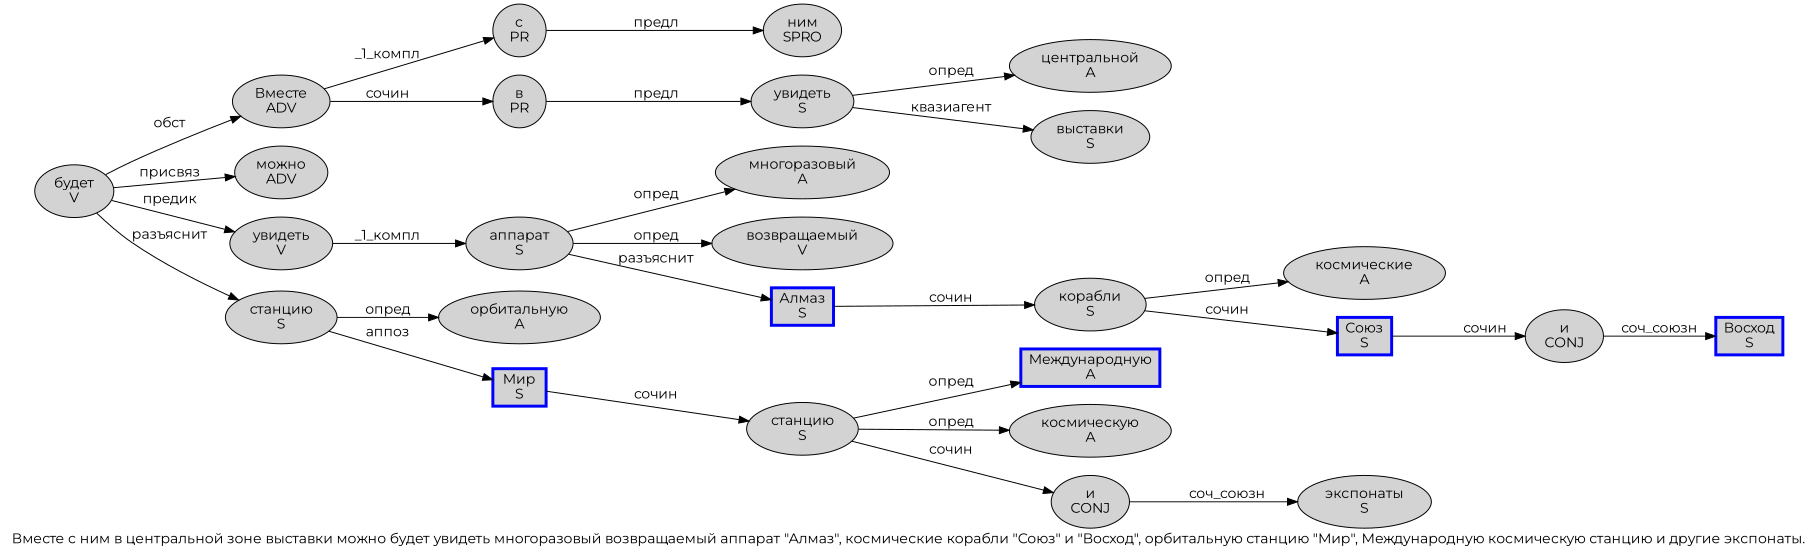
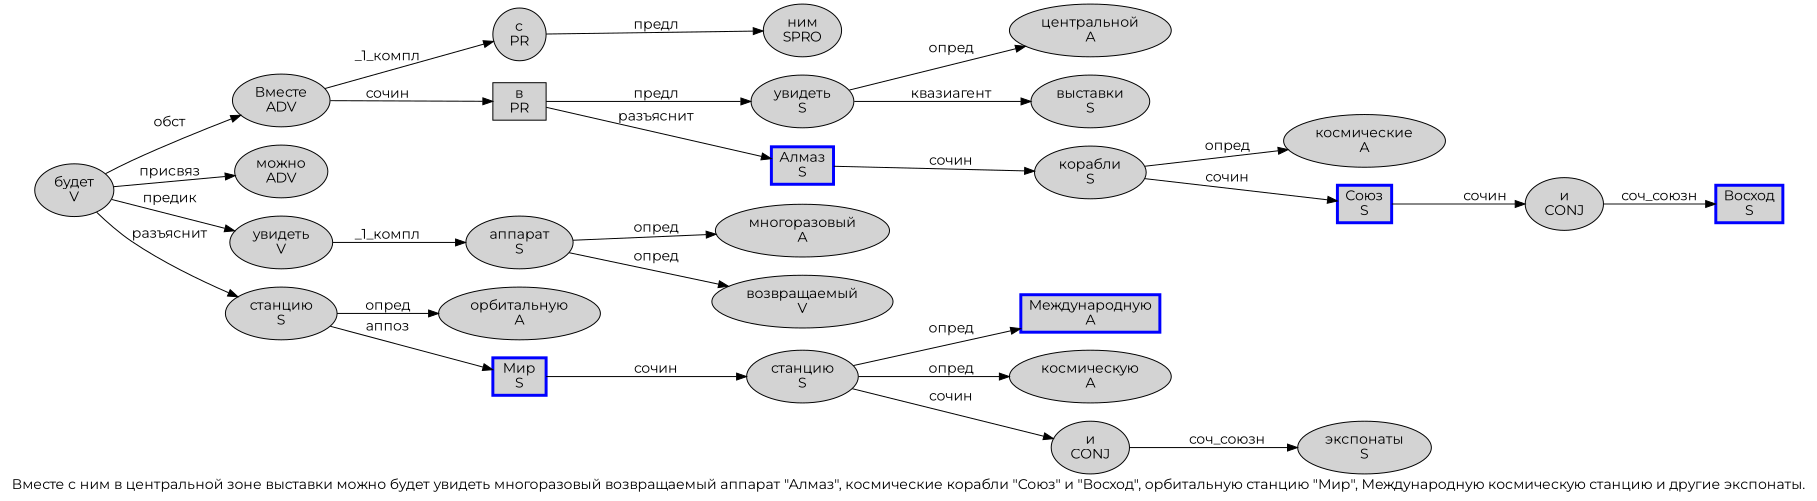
node "в PR": shape ellipse -> box
edge "аппарат S" -> "Алмаз S": now "в PR" -> "Алмаз S"
